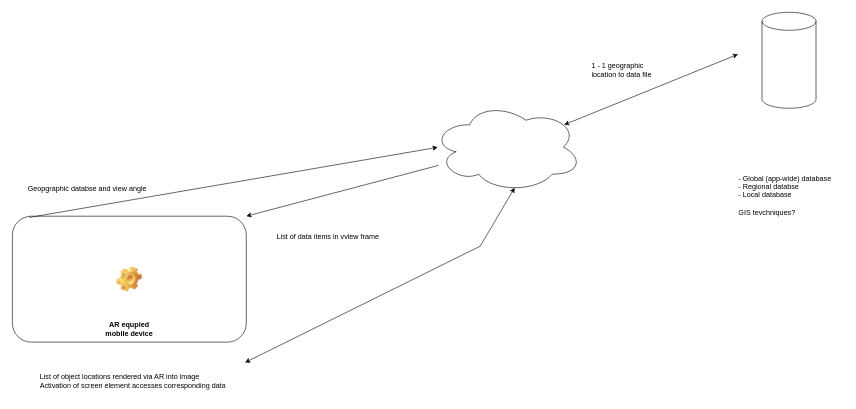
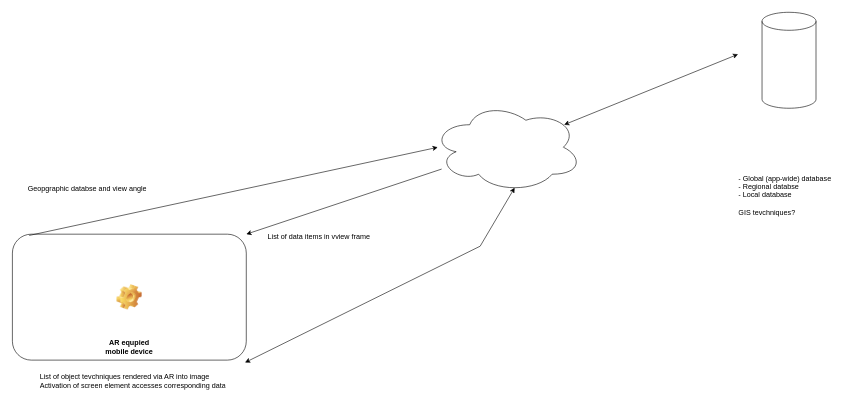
node "1 - 1 geographic location to data file": removed
node "List of data items in vview frame": moved (342, 237) -> (333, 237)
node "AR equpied mobile device": moved (129, 279) -> (129, 297)
node "List of object locations rendered via AR into image Activation of screen element accesses corresponding data": label "List of object locations rendered via AR into image Activation of screen element accesses corresponding data" -> "List of object tevchniques rendered via AR into image Activation of screen element accesses corresponding data"
